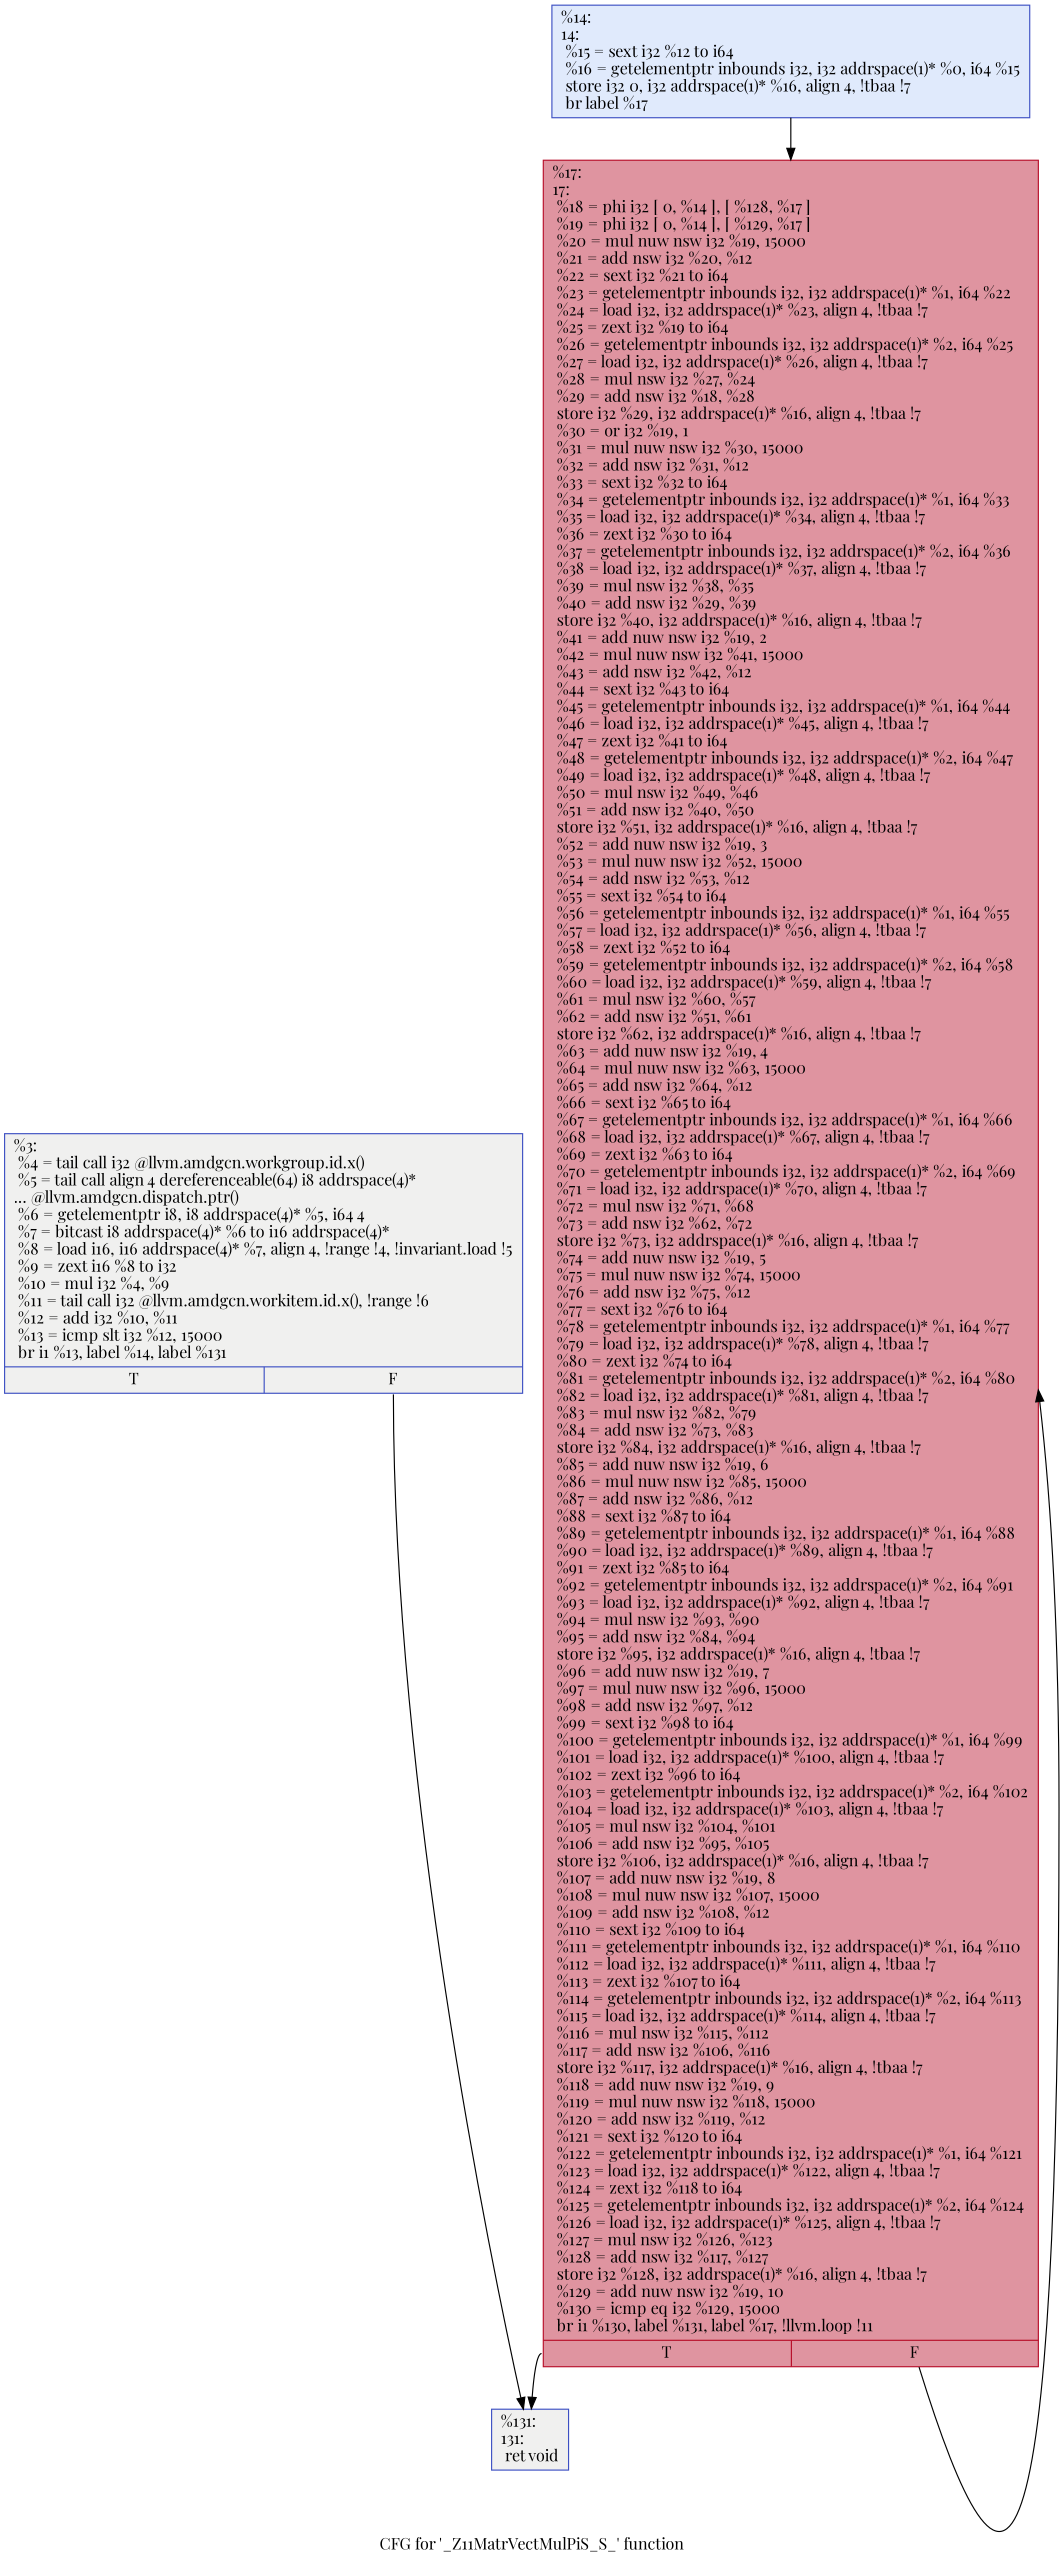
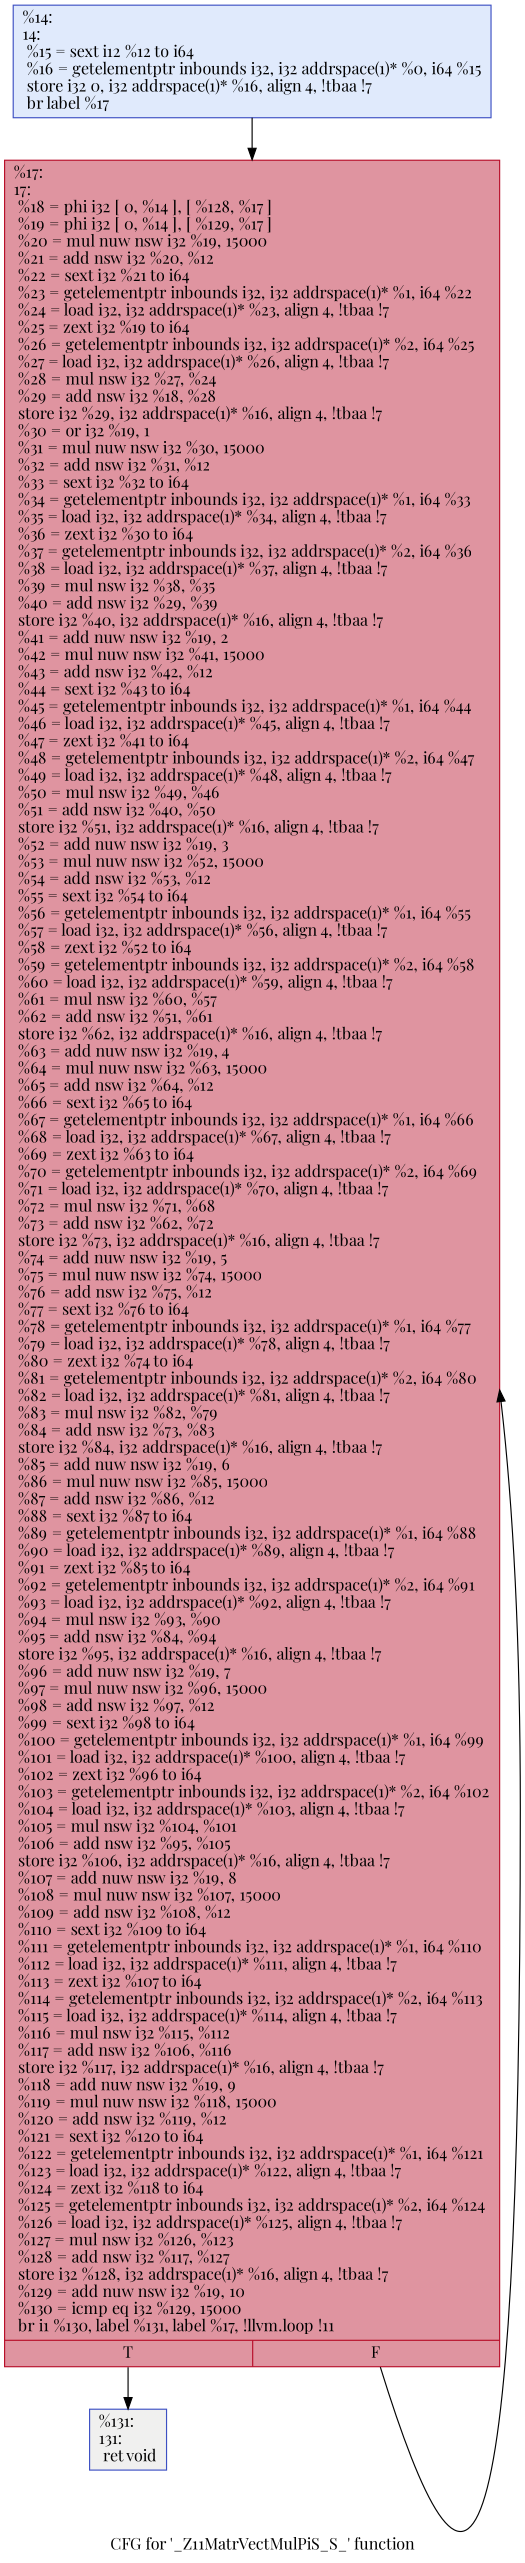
node "%14:": text "%15 = sext i32 %12 to i64" -> "%15 = sext i12 %12 to i64"
node "%3:": removed
